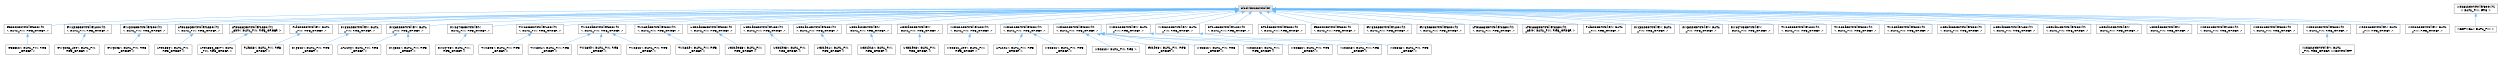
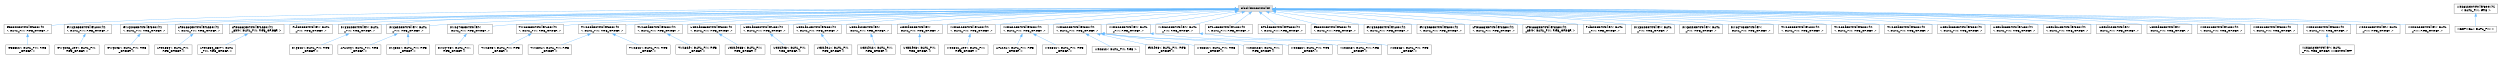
node "DP1903Controller800Khz < DATA_PIN, RGB_ORDER >": label "DP1903Controller800Khz < DATA_PIN, RGB_ORDER >" -> "DP1903ControllerT800Khz < DATA_PIN, RGB_ORDER >"
node "PL9823< DATA_PIN, RGB _ORDER >": removed
node "TM1809< DATA_PIN, RGB _ORDER >": removed
